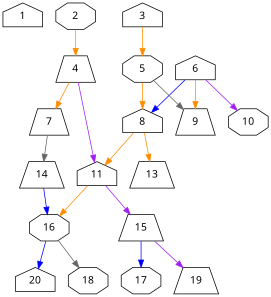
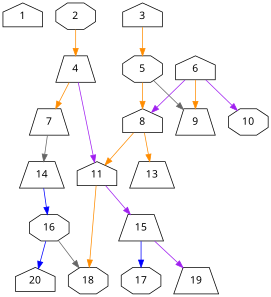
edge "6" -> "8": color blue -> purple
edge "11" -> "16": now "11" -> "18"
